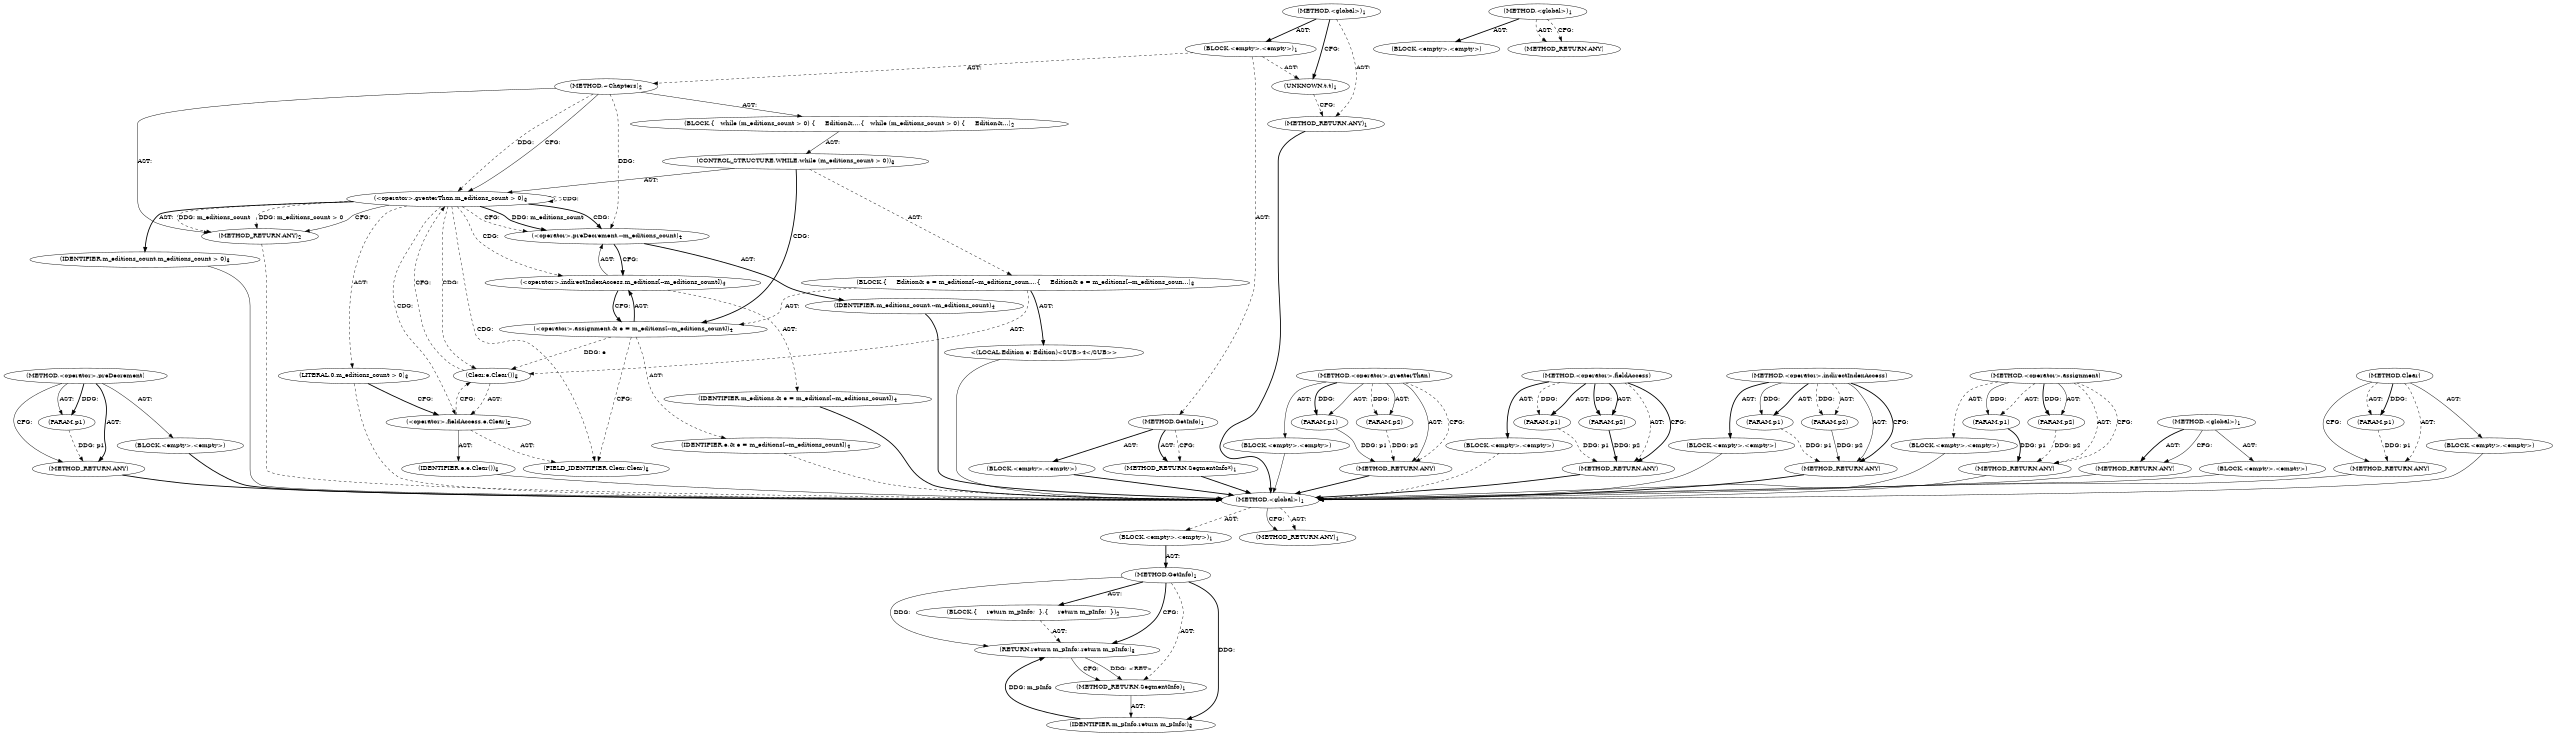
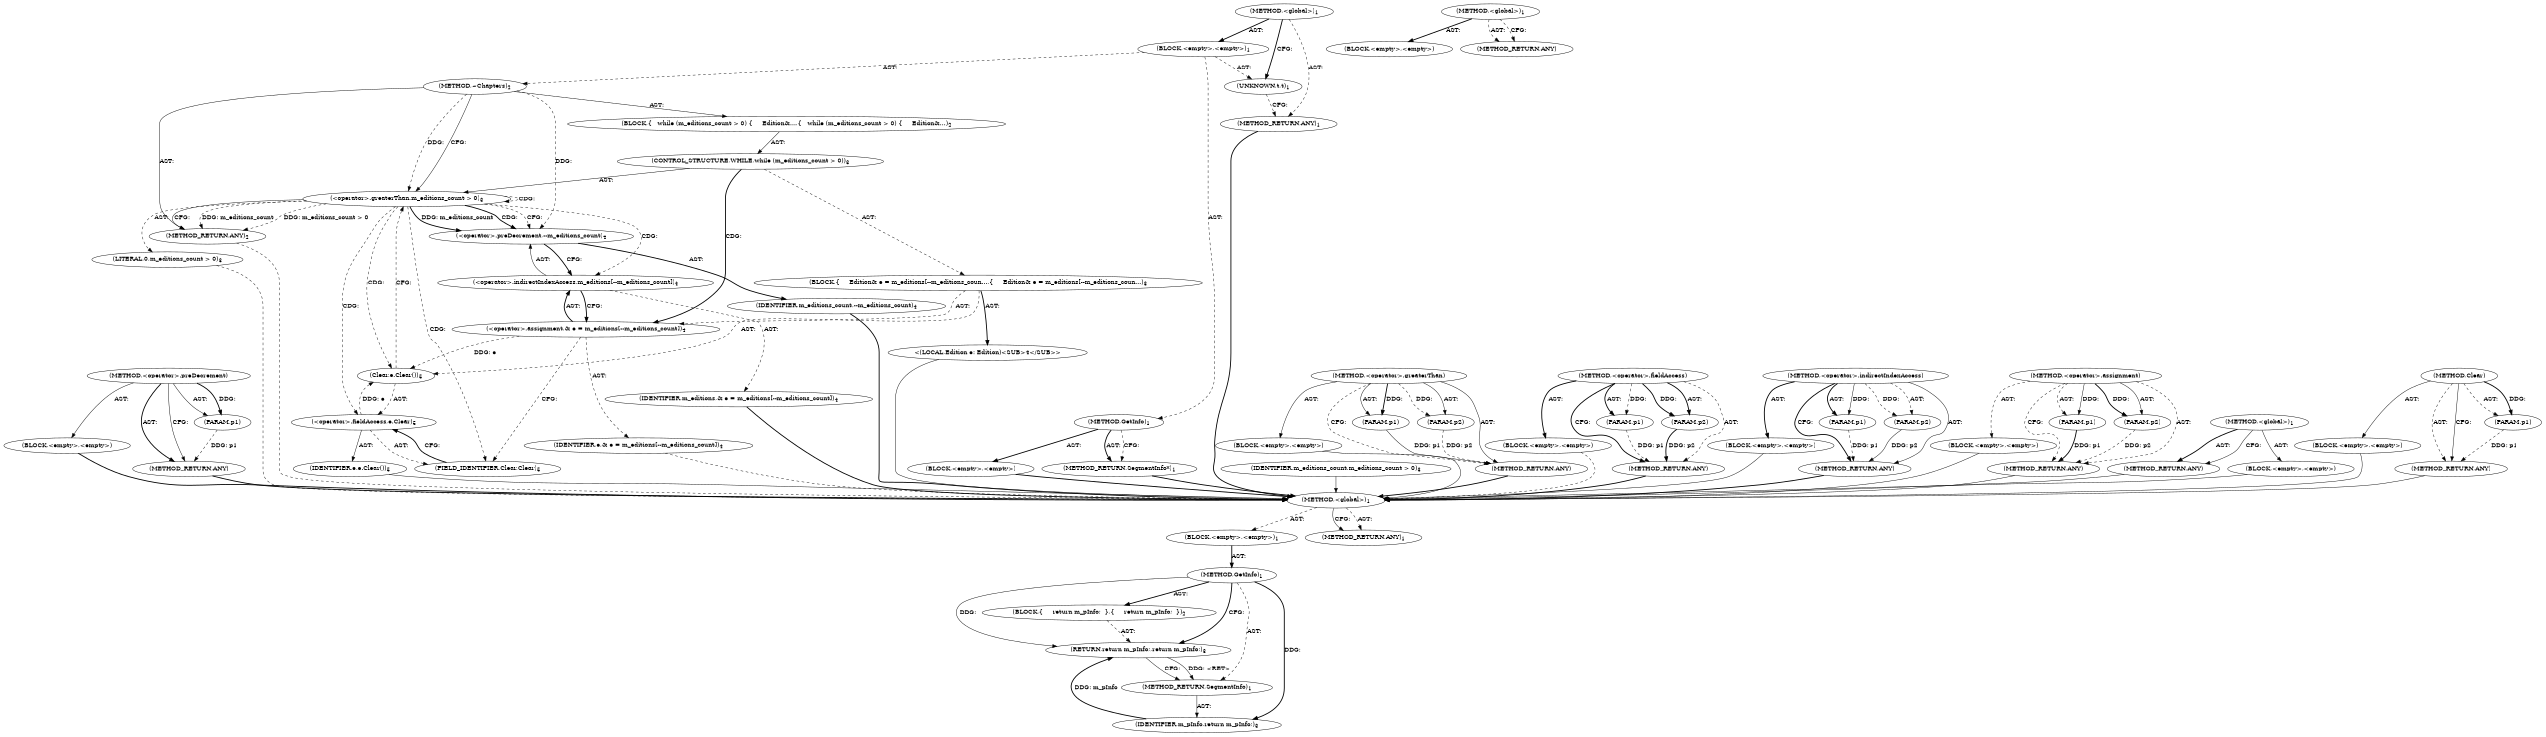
edge "(<operator>.greaterThan,m_editions_count > 0)" -> "(IDENTIFIER,m_editions_count,m_editions_count > 0)": removed, label "AST:"
edge "(LITERAL,0,m_editions_count > 0)" -> "(<operator>.fieldAccess,e.Clear)": now "(FIELD_IDENTIFIER,Clear,Clear)" -> "(<operator>.fieldAccess,e.Clear)"
edge "(<operator>.fieldAccess,e.Clear)" -> "(Clear,e.Clear())": label "CFG: " -> "DDG: e"
